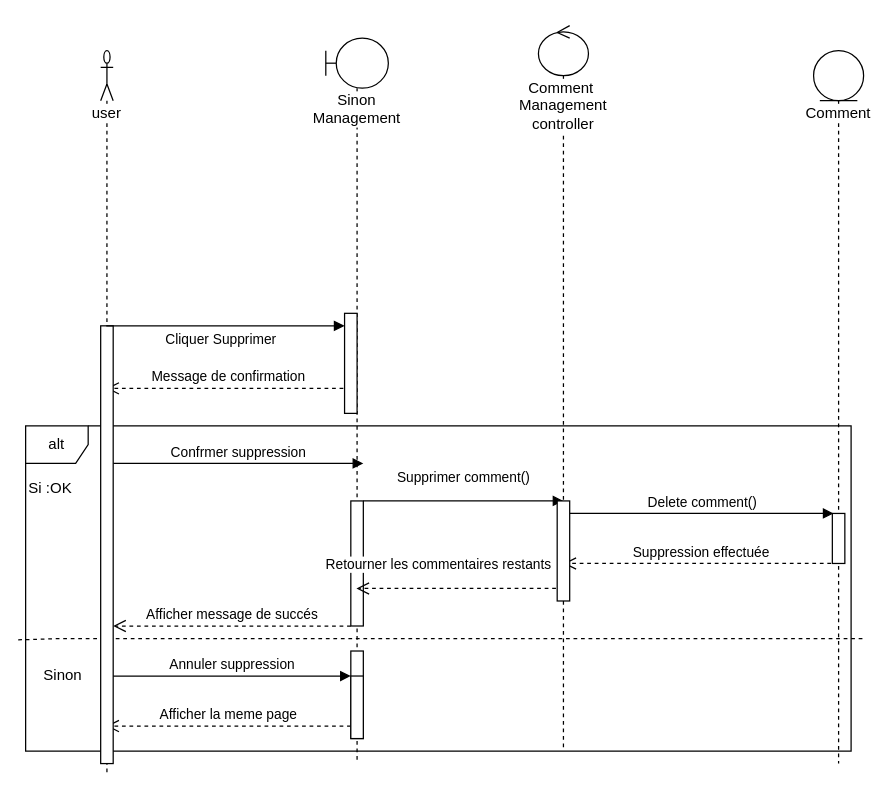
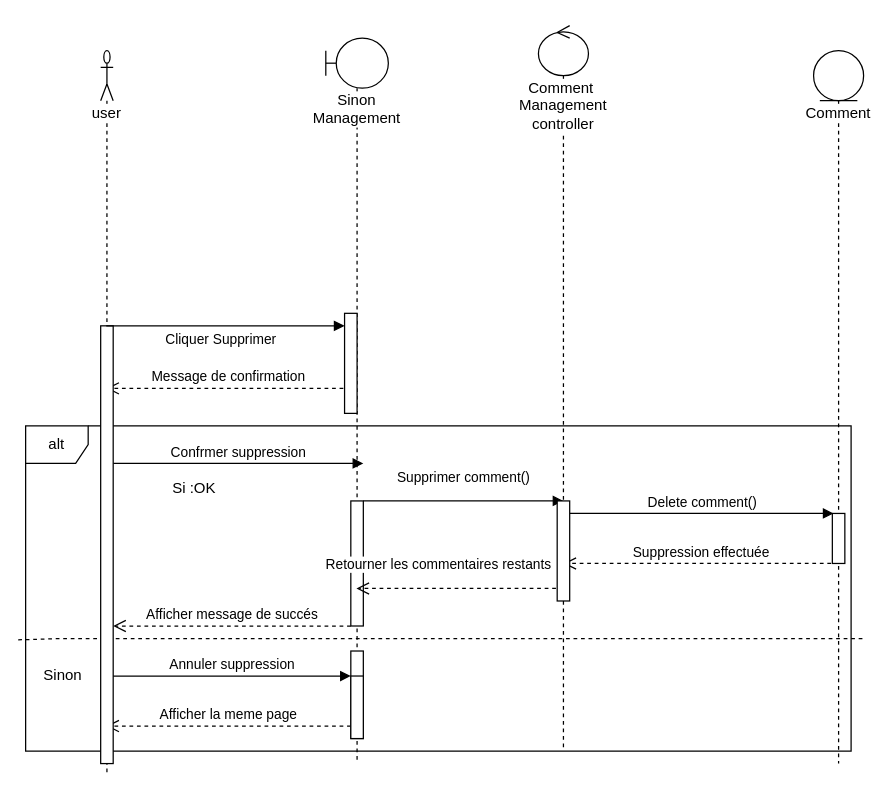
node "Si :OK": moved (51, 488) -> (194, 488)
